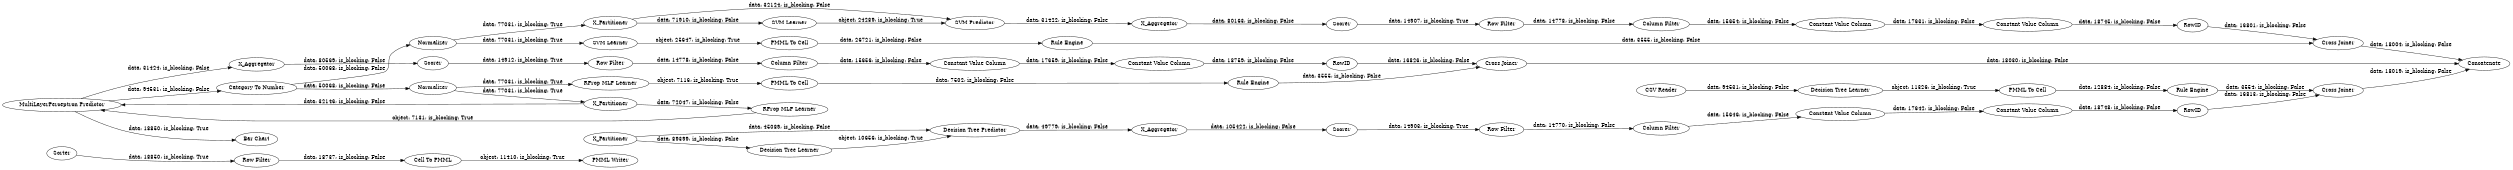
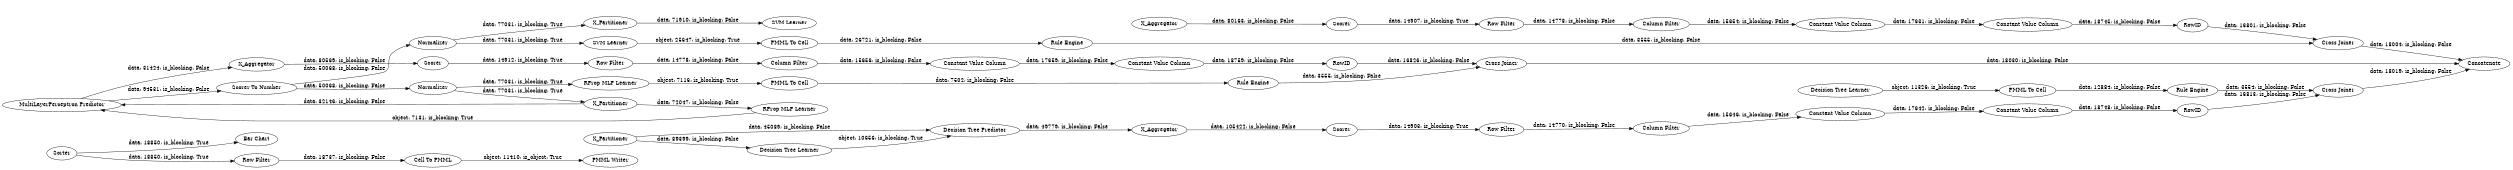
node "SVM Predictor": removed
node "Category To Number": label "Category To Number" -> "Scorer To Number"
node "CSV Reader": removed
edge "MultiLayerPerceptron Predictor" -> "Bar Chart": now "Sorter" -> "Bar Chart"
edge "Cell To PMML" -> "PMML Writer": label "object: 11410; is_blocking: True" -> "object: 11410; is_object: True"
